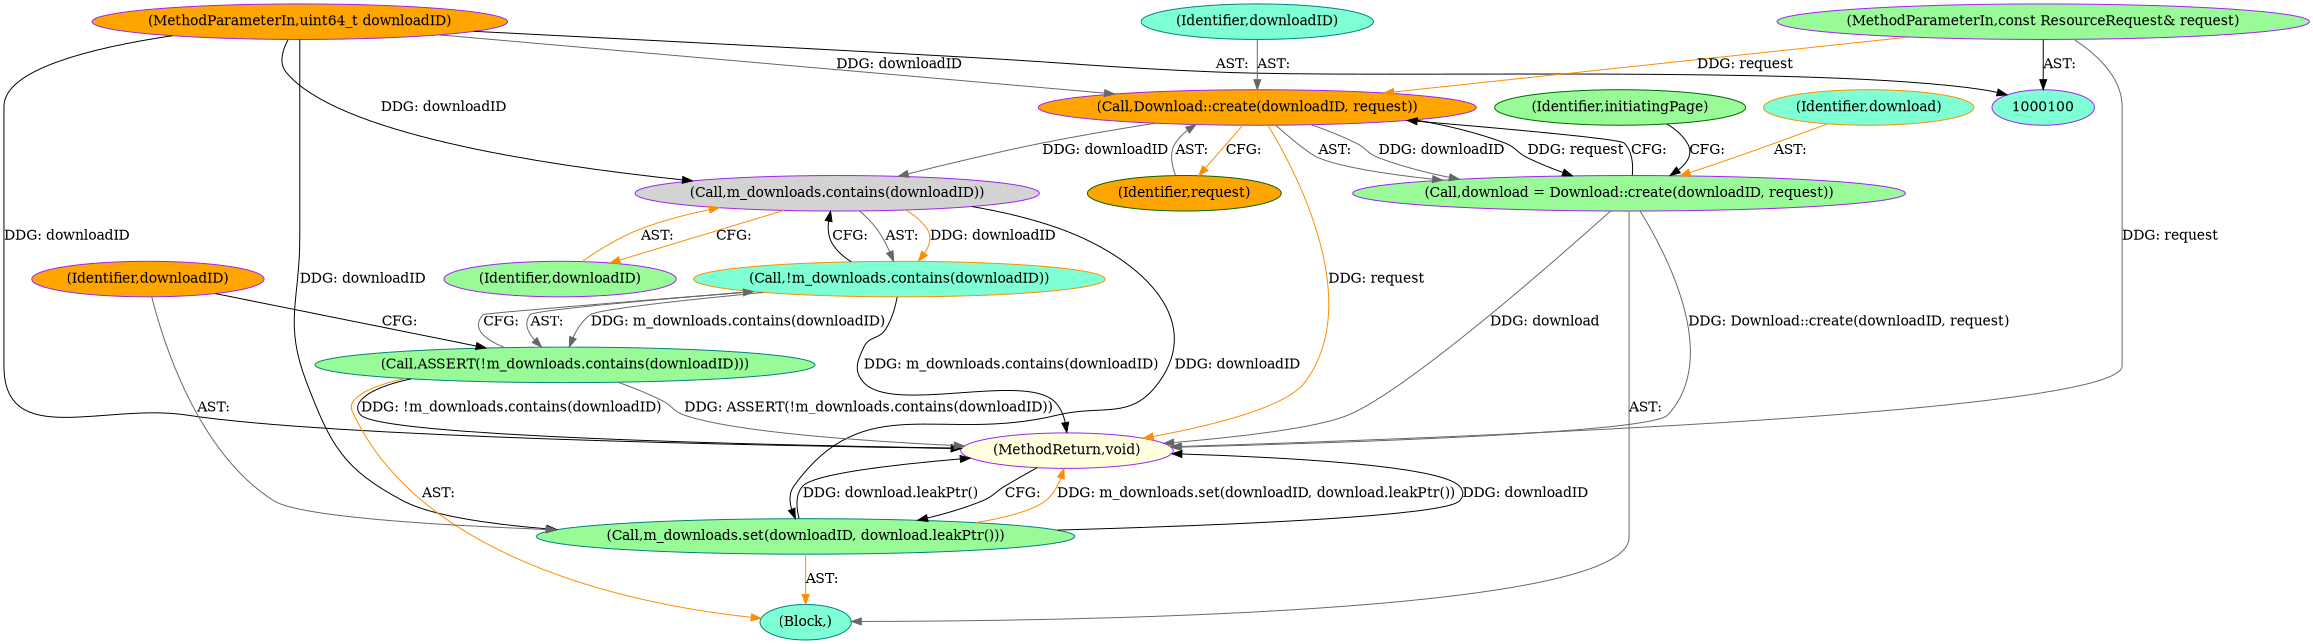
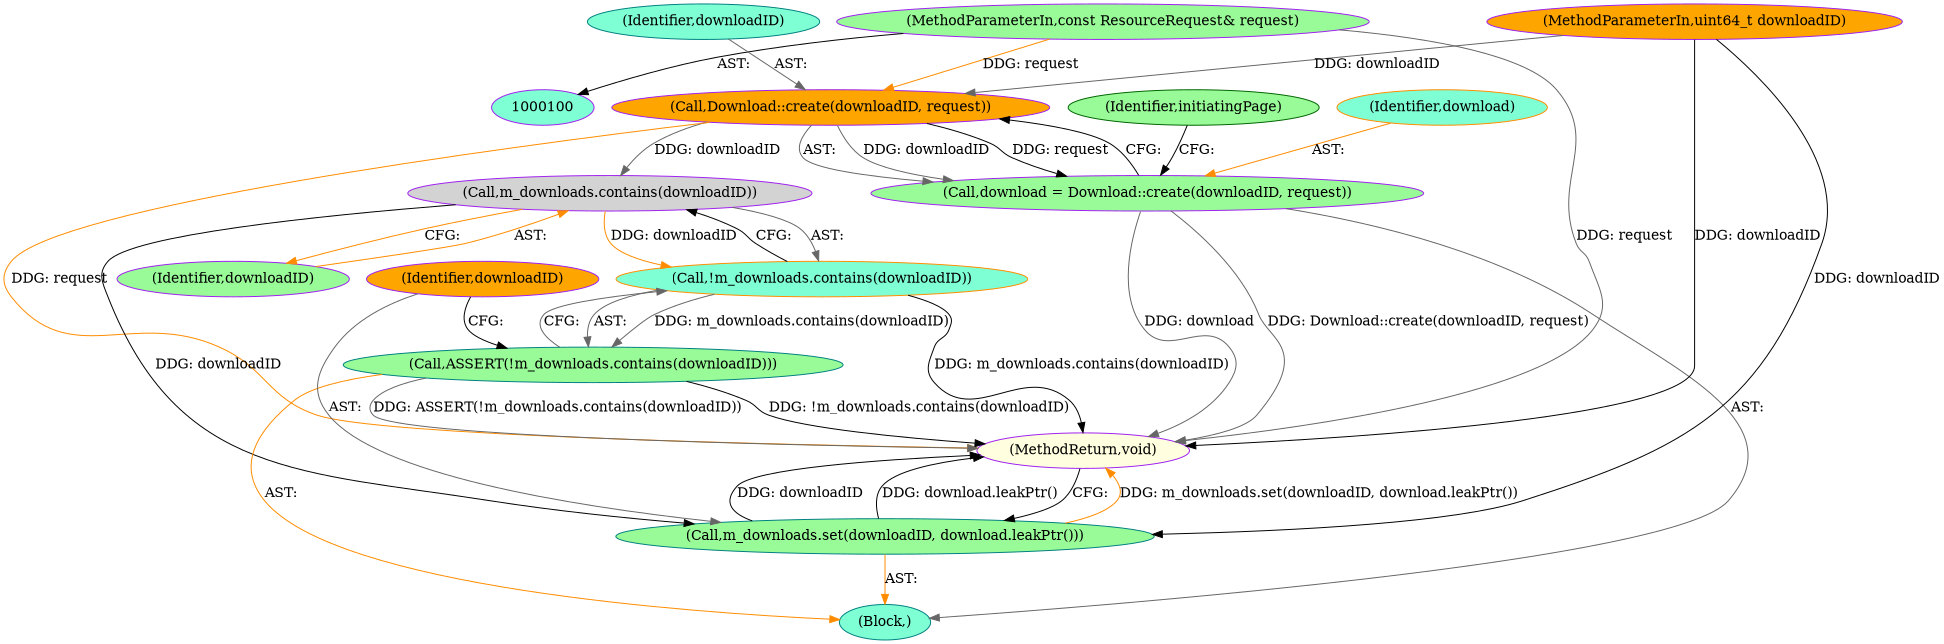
edge "(MethodParameterIn,uint64_t downloadID)" -> "1000100": removed, label "AST:"
edge "(MethodParameterIn,uint64_t downloadID)" -> "(Call,m_downloads.contains(downloadID))": removed, label "DDG: downloadID"
node "(Identifier,request)": removed
